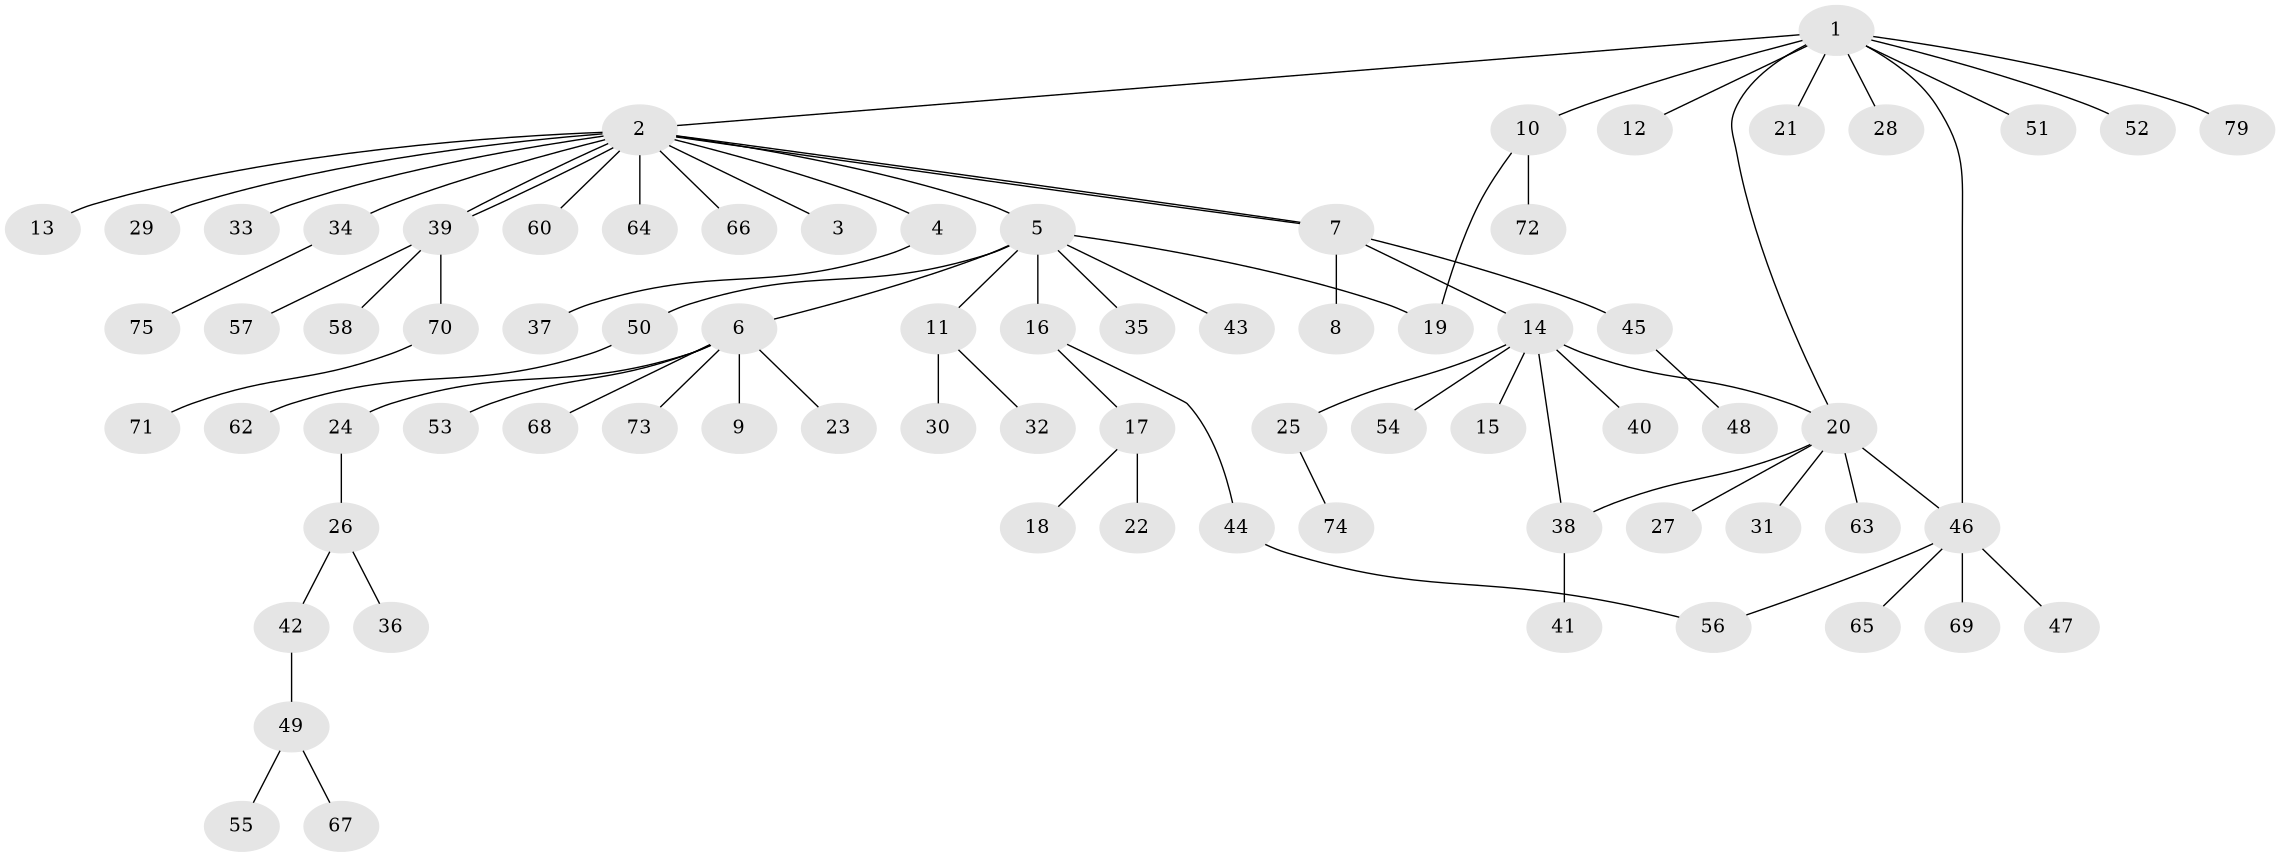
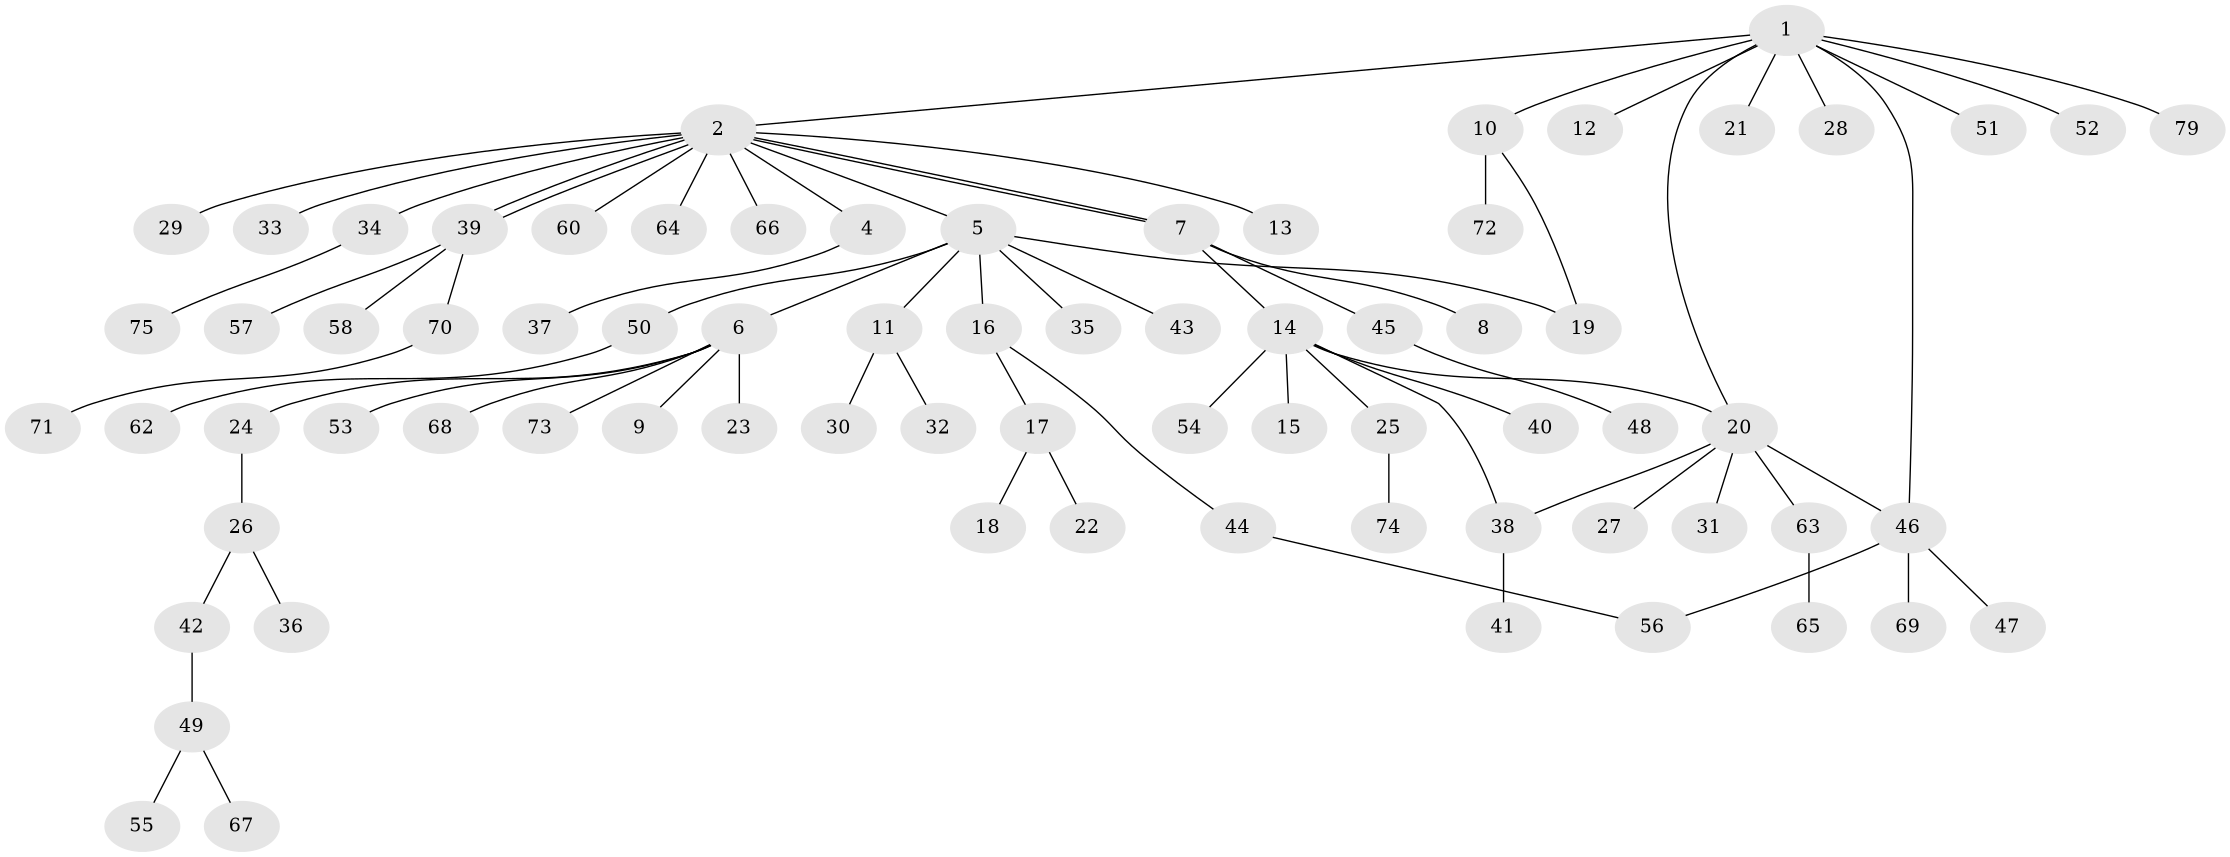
node "3": removed
edge "46" -- "65": now "63" -- "65"
